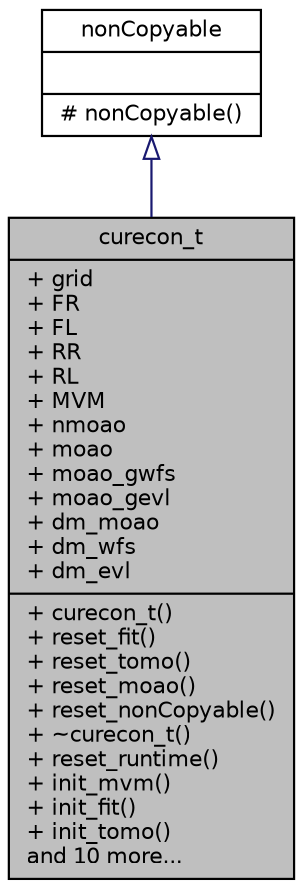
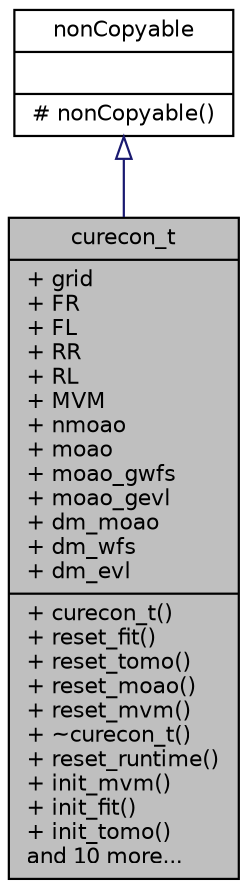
node "curecon_t": text "+ reset_nonCopyable()" -> "+ reset_mvm()"
